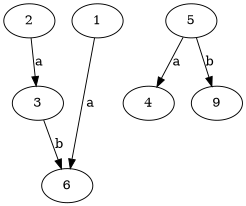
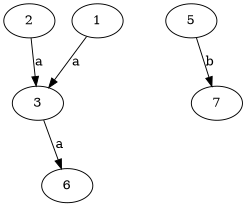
edge "1" -> "6": now "1" -> "3"
node "4": removed
node "9": label "9" -> "7"
edge "3" -> "6": label "b" -> "a"
